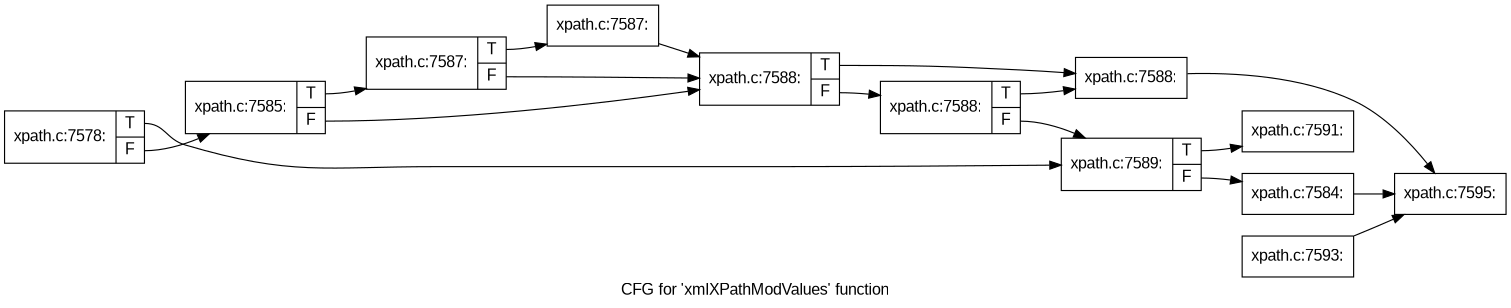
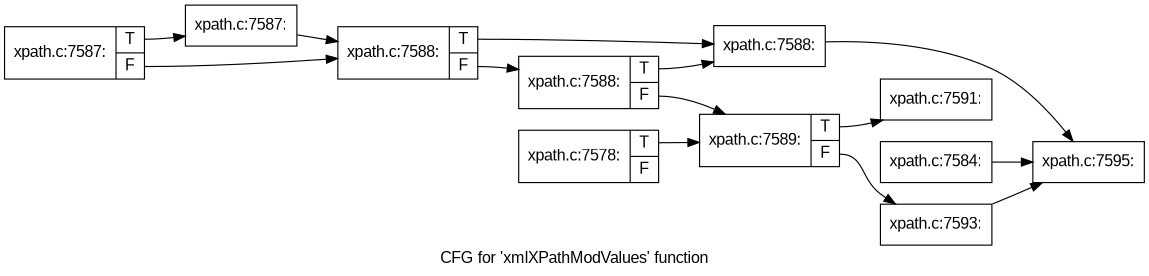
node "xpath.c:7585:": removed
edge "xpath.c:7589:" -> "xpath.c:7584:": now "xpath.c:7589:" -> "xpath.c:7593:"
